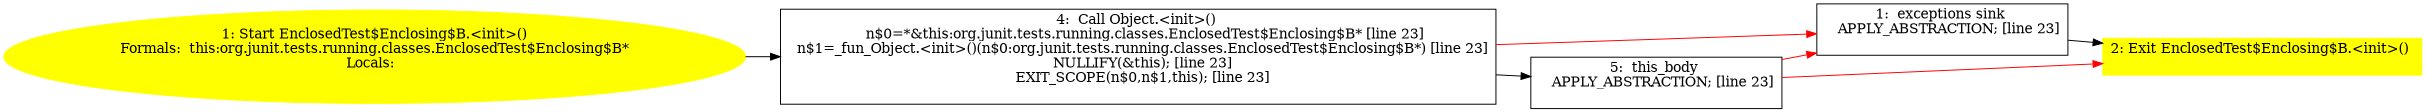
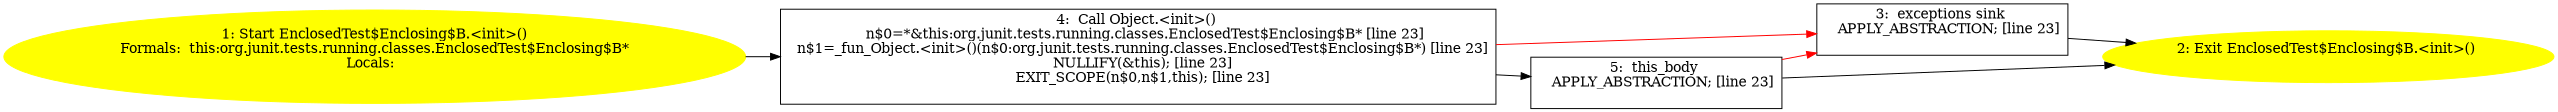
node "1:  exceptions sink APPLY_ABSTRACTION; [line 23]": label "1:  exceptions sink APPLY_ABSTRACTION; [line 23]" -> "3:  exceptions sink APPLY_ABSTRACTION; [line 23]"
node "2: Exit EnclosedTest$Enclosing$B.<init>()": shape box -> ellipse
edge "5:  this_body APPLY_ABSTRACTION; [line 23]" -> "2: Exit EnclosedTest$Enclosing$B.<init>()": color red -> black
